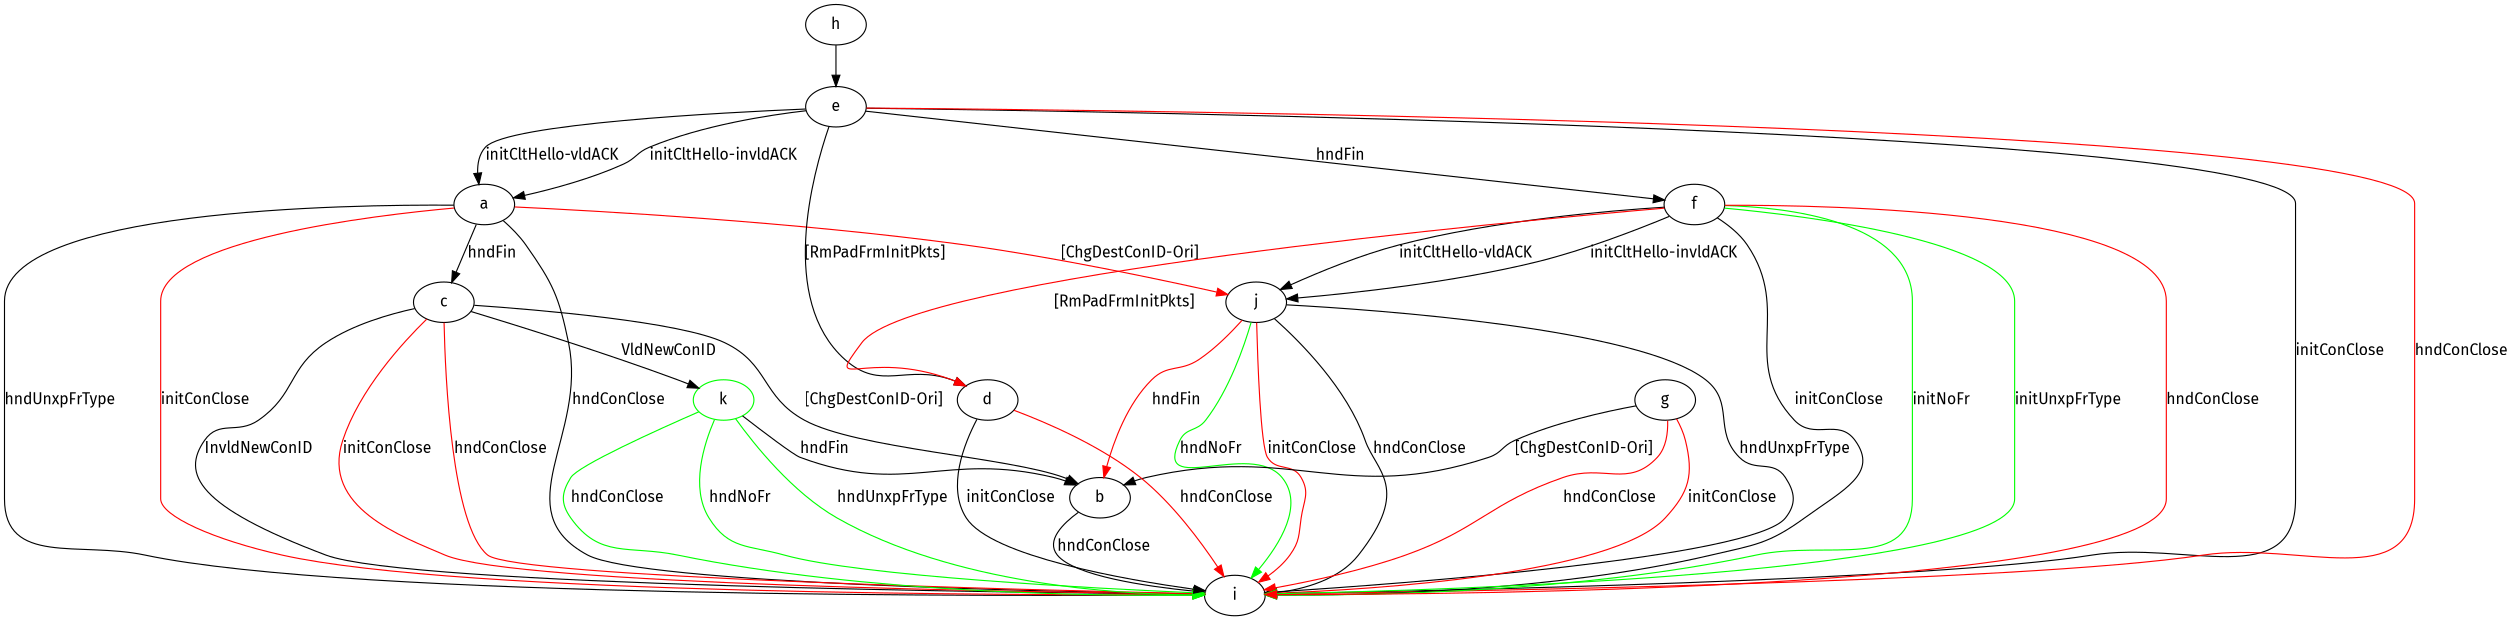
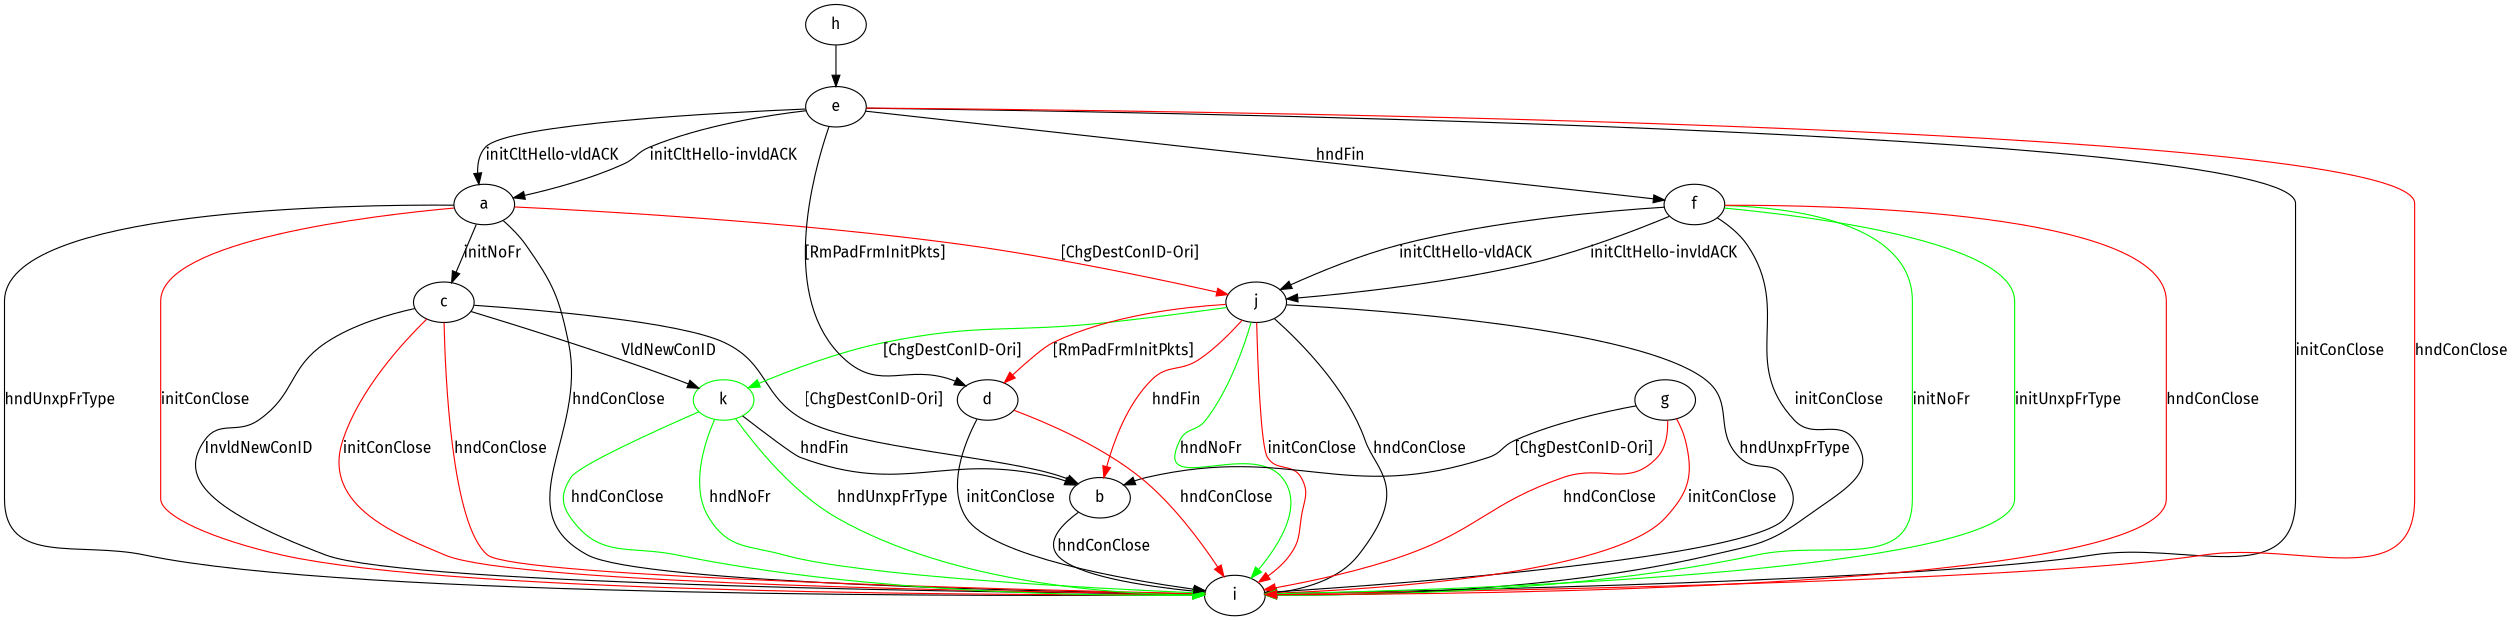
edge "a" -> "c": label "hndFin " -> "initNoFr "
edge "f" -> "d": now "j" -> "d"
edge "j" -> "k": added, label "[ChgDestConID-Ori]"
